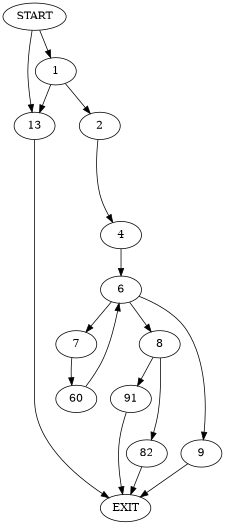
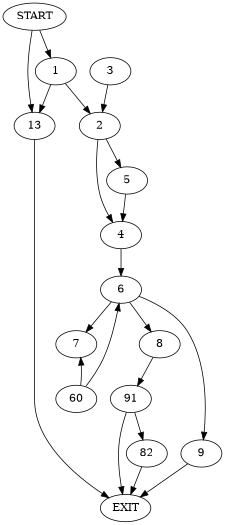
node "3": added
node "5": added
edge "7" -> "60": reversed
edge "8" -> "82": now "91" -> "82"
